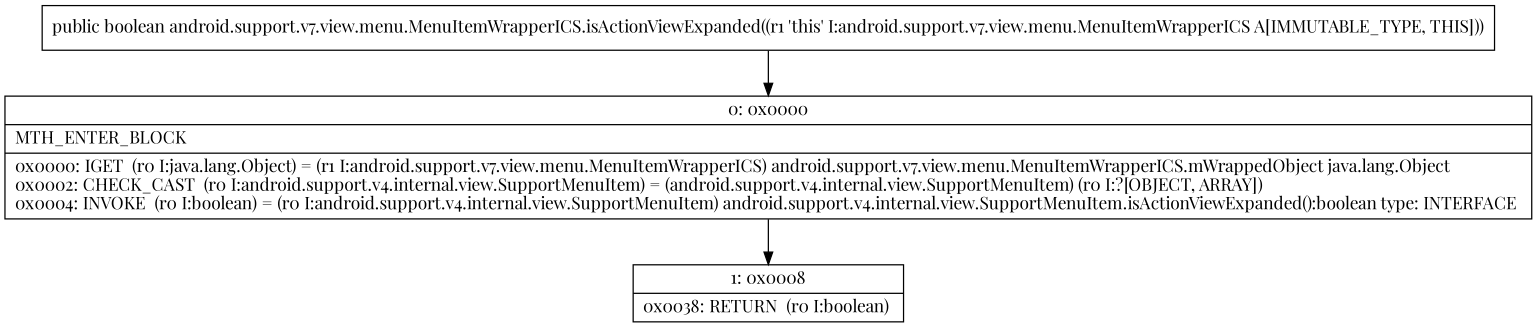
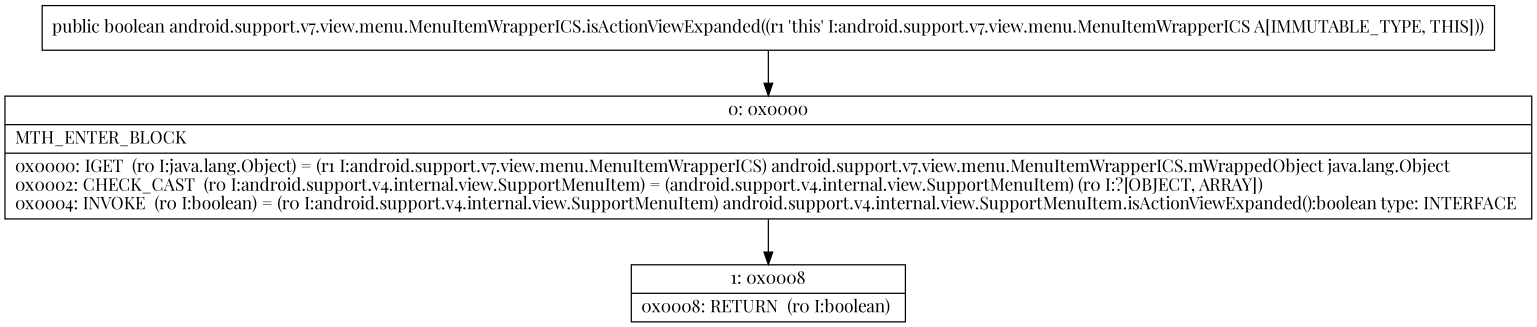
node "1: 0x0008": text "0x0038: RETURN  (r0 I:boolean)" -> "0x0008: RETURN  (r0 I:boolean)"
